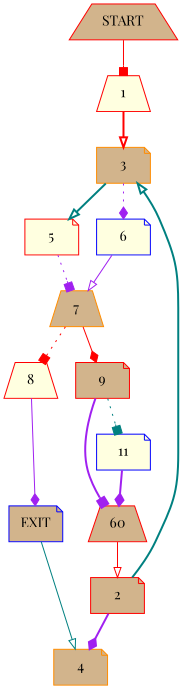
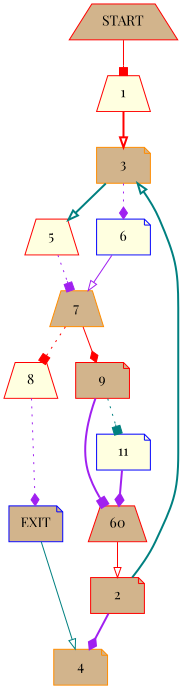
node "5": shape note -> trapezium
edge "8" -> "EXIT": style solid -> dotted
